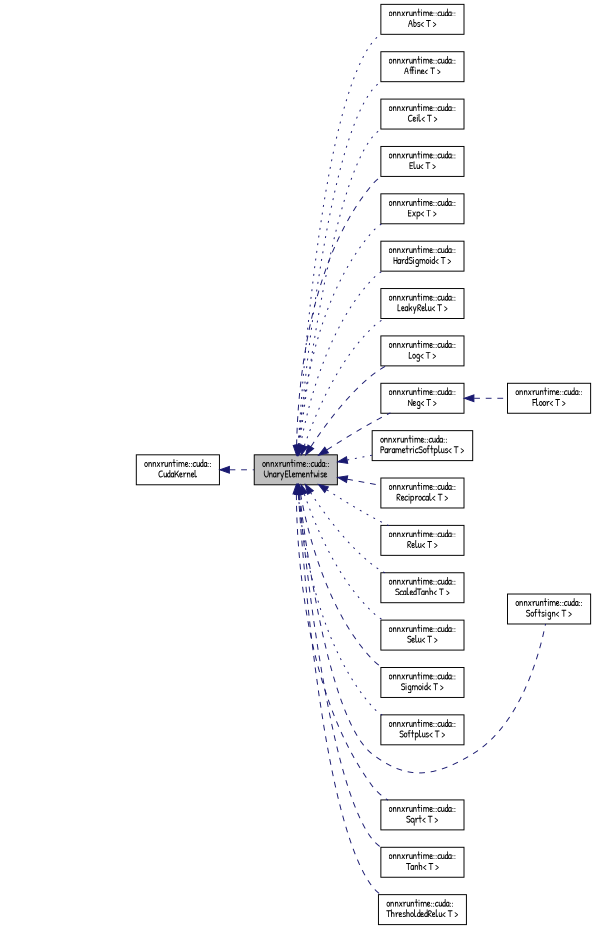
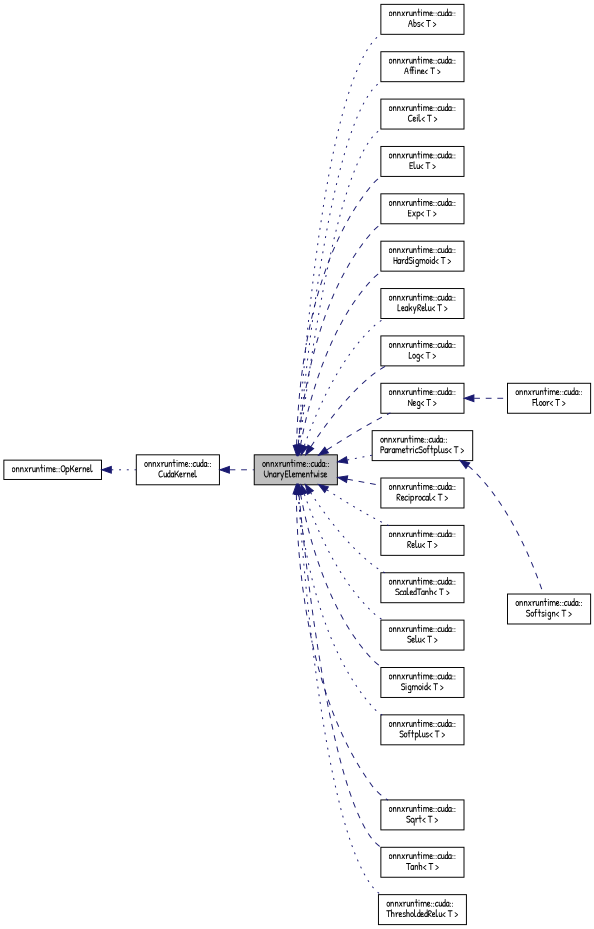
edge "onnxruntime::cuda:: Exp< T >" -> "onnxruntime::cuda:: UnaryElementwise": style dotted -> dashed
edge "onnxruntime::cuda:: HardSigmoid< T >" -> "onnxruntime::cuda:: UnaryElementwise": style dotted -> dashed
node "onnxruntime::OpKernel": added
edge "onnxruntime::cuda:: ThresholdedRelu< T >" -> "onnxruntime::cuda:: UnaryElementwise": style dashed -> dotted
edge "onnxruntime::cuda:: Softsign< T >" -> "onnxruntime::cuda:: UnaryElementwise": now "onnxruntime::cuda:: Softsign< T >" -> "onnxruntime::cuda:: ParametricSoftplus< T >"
